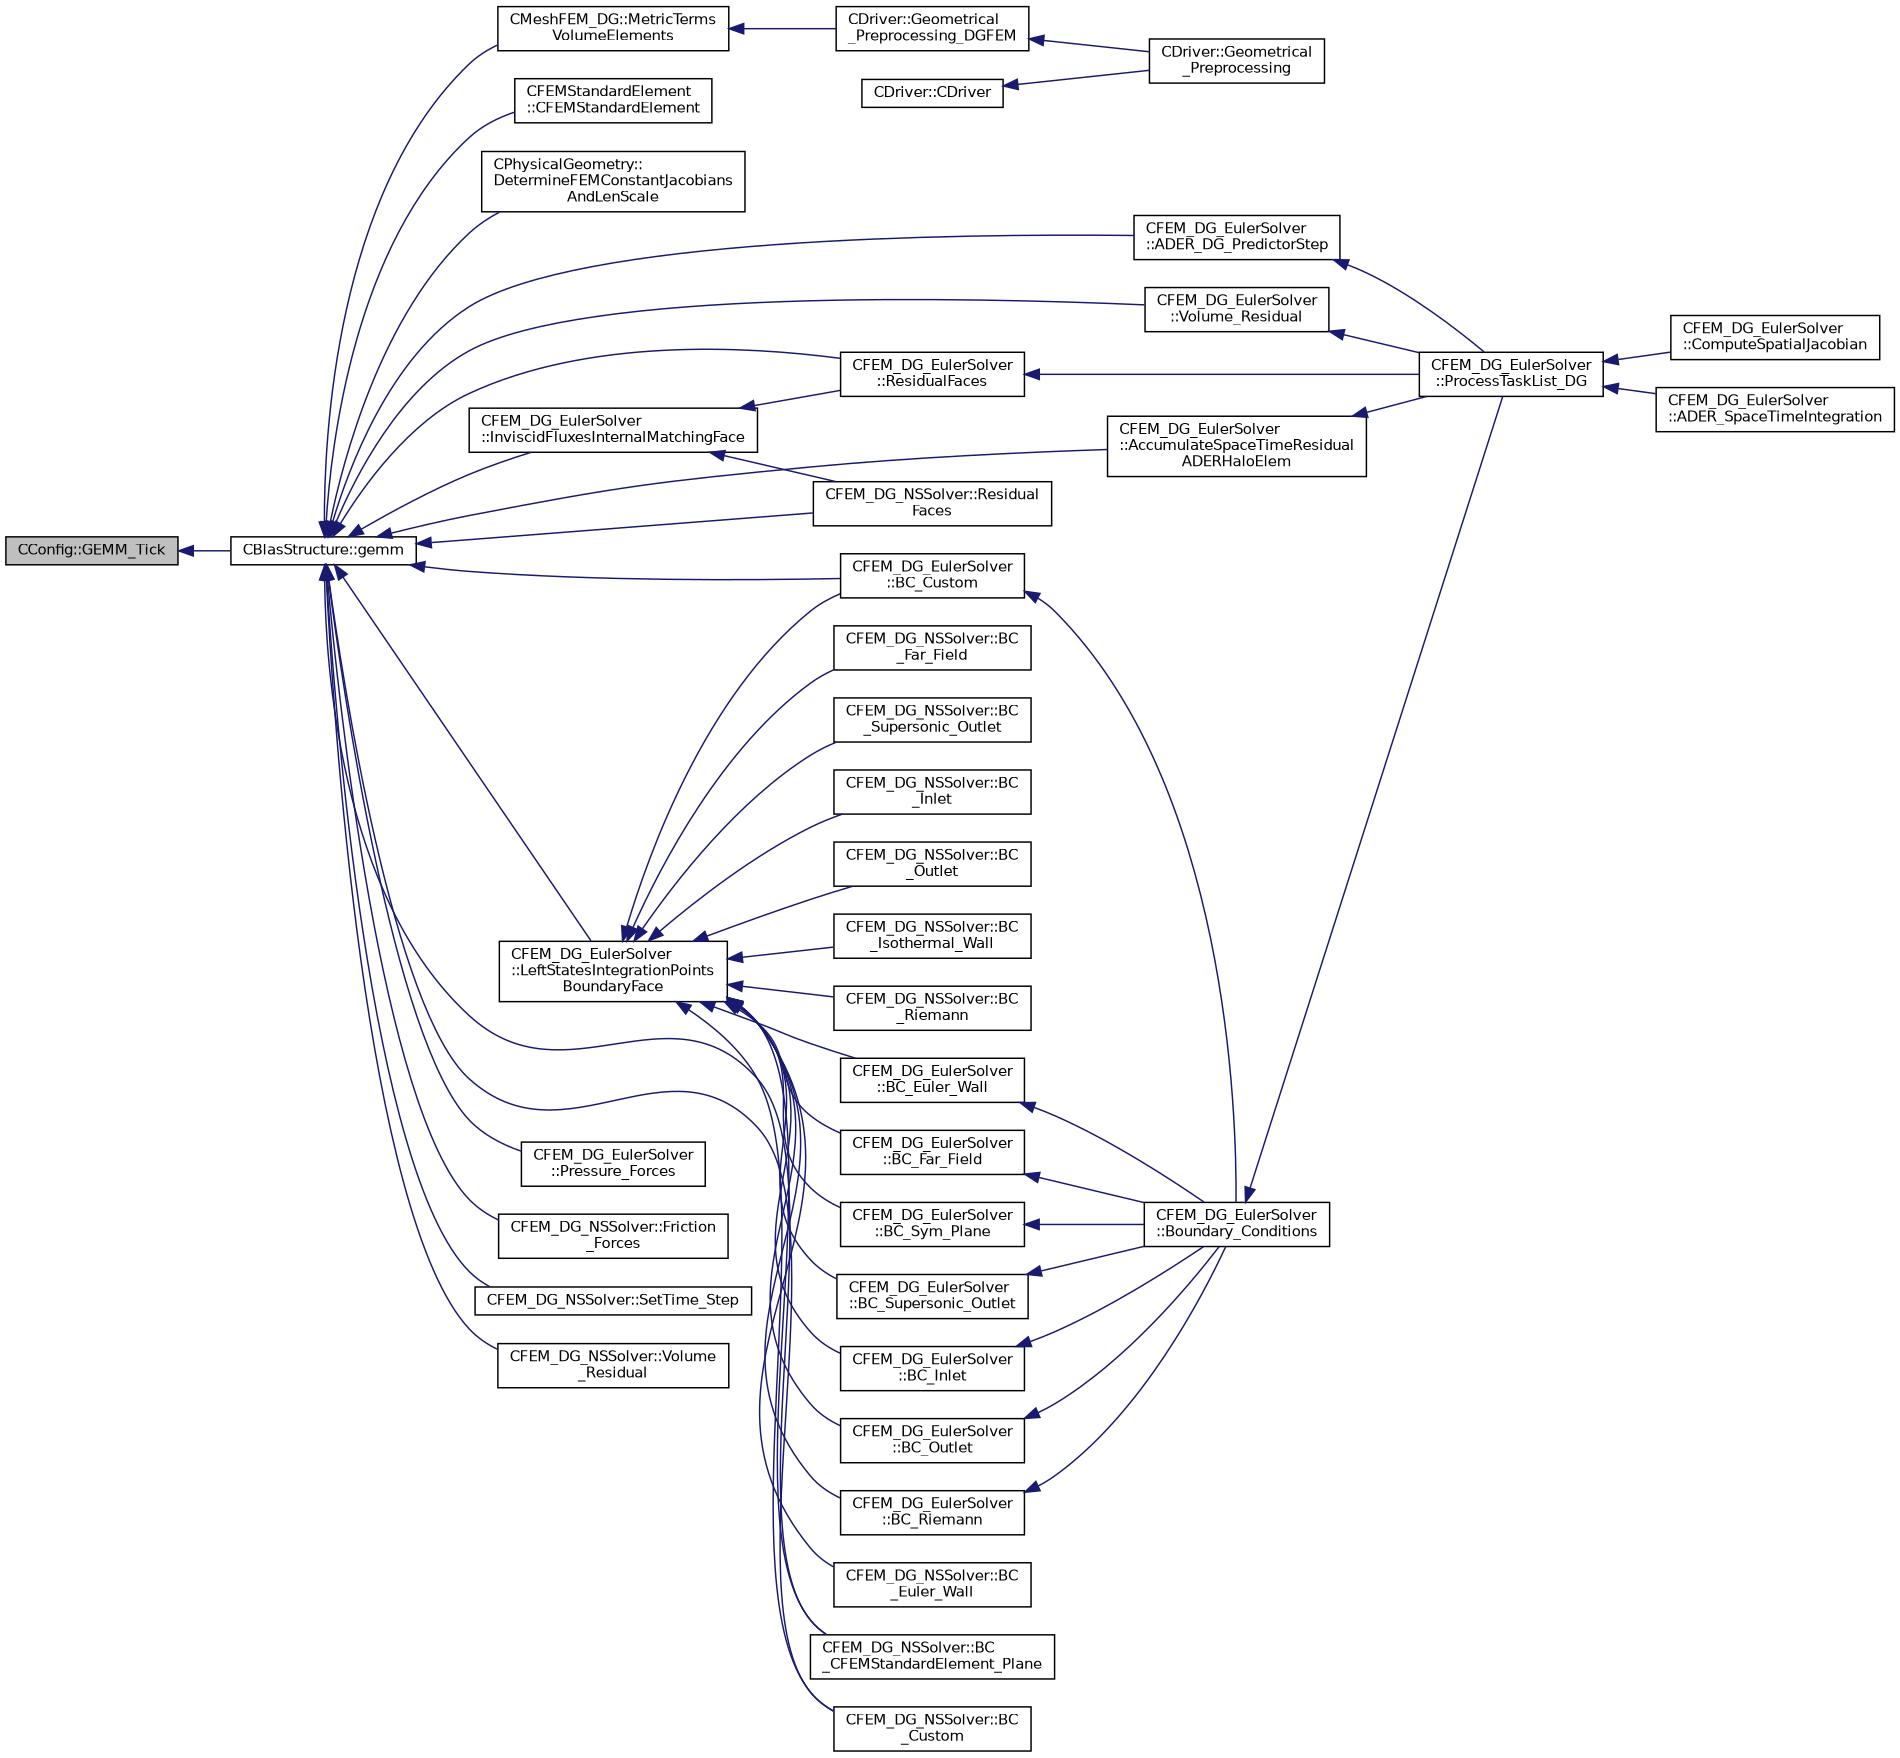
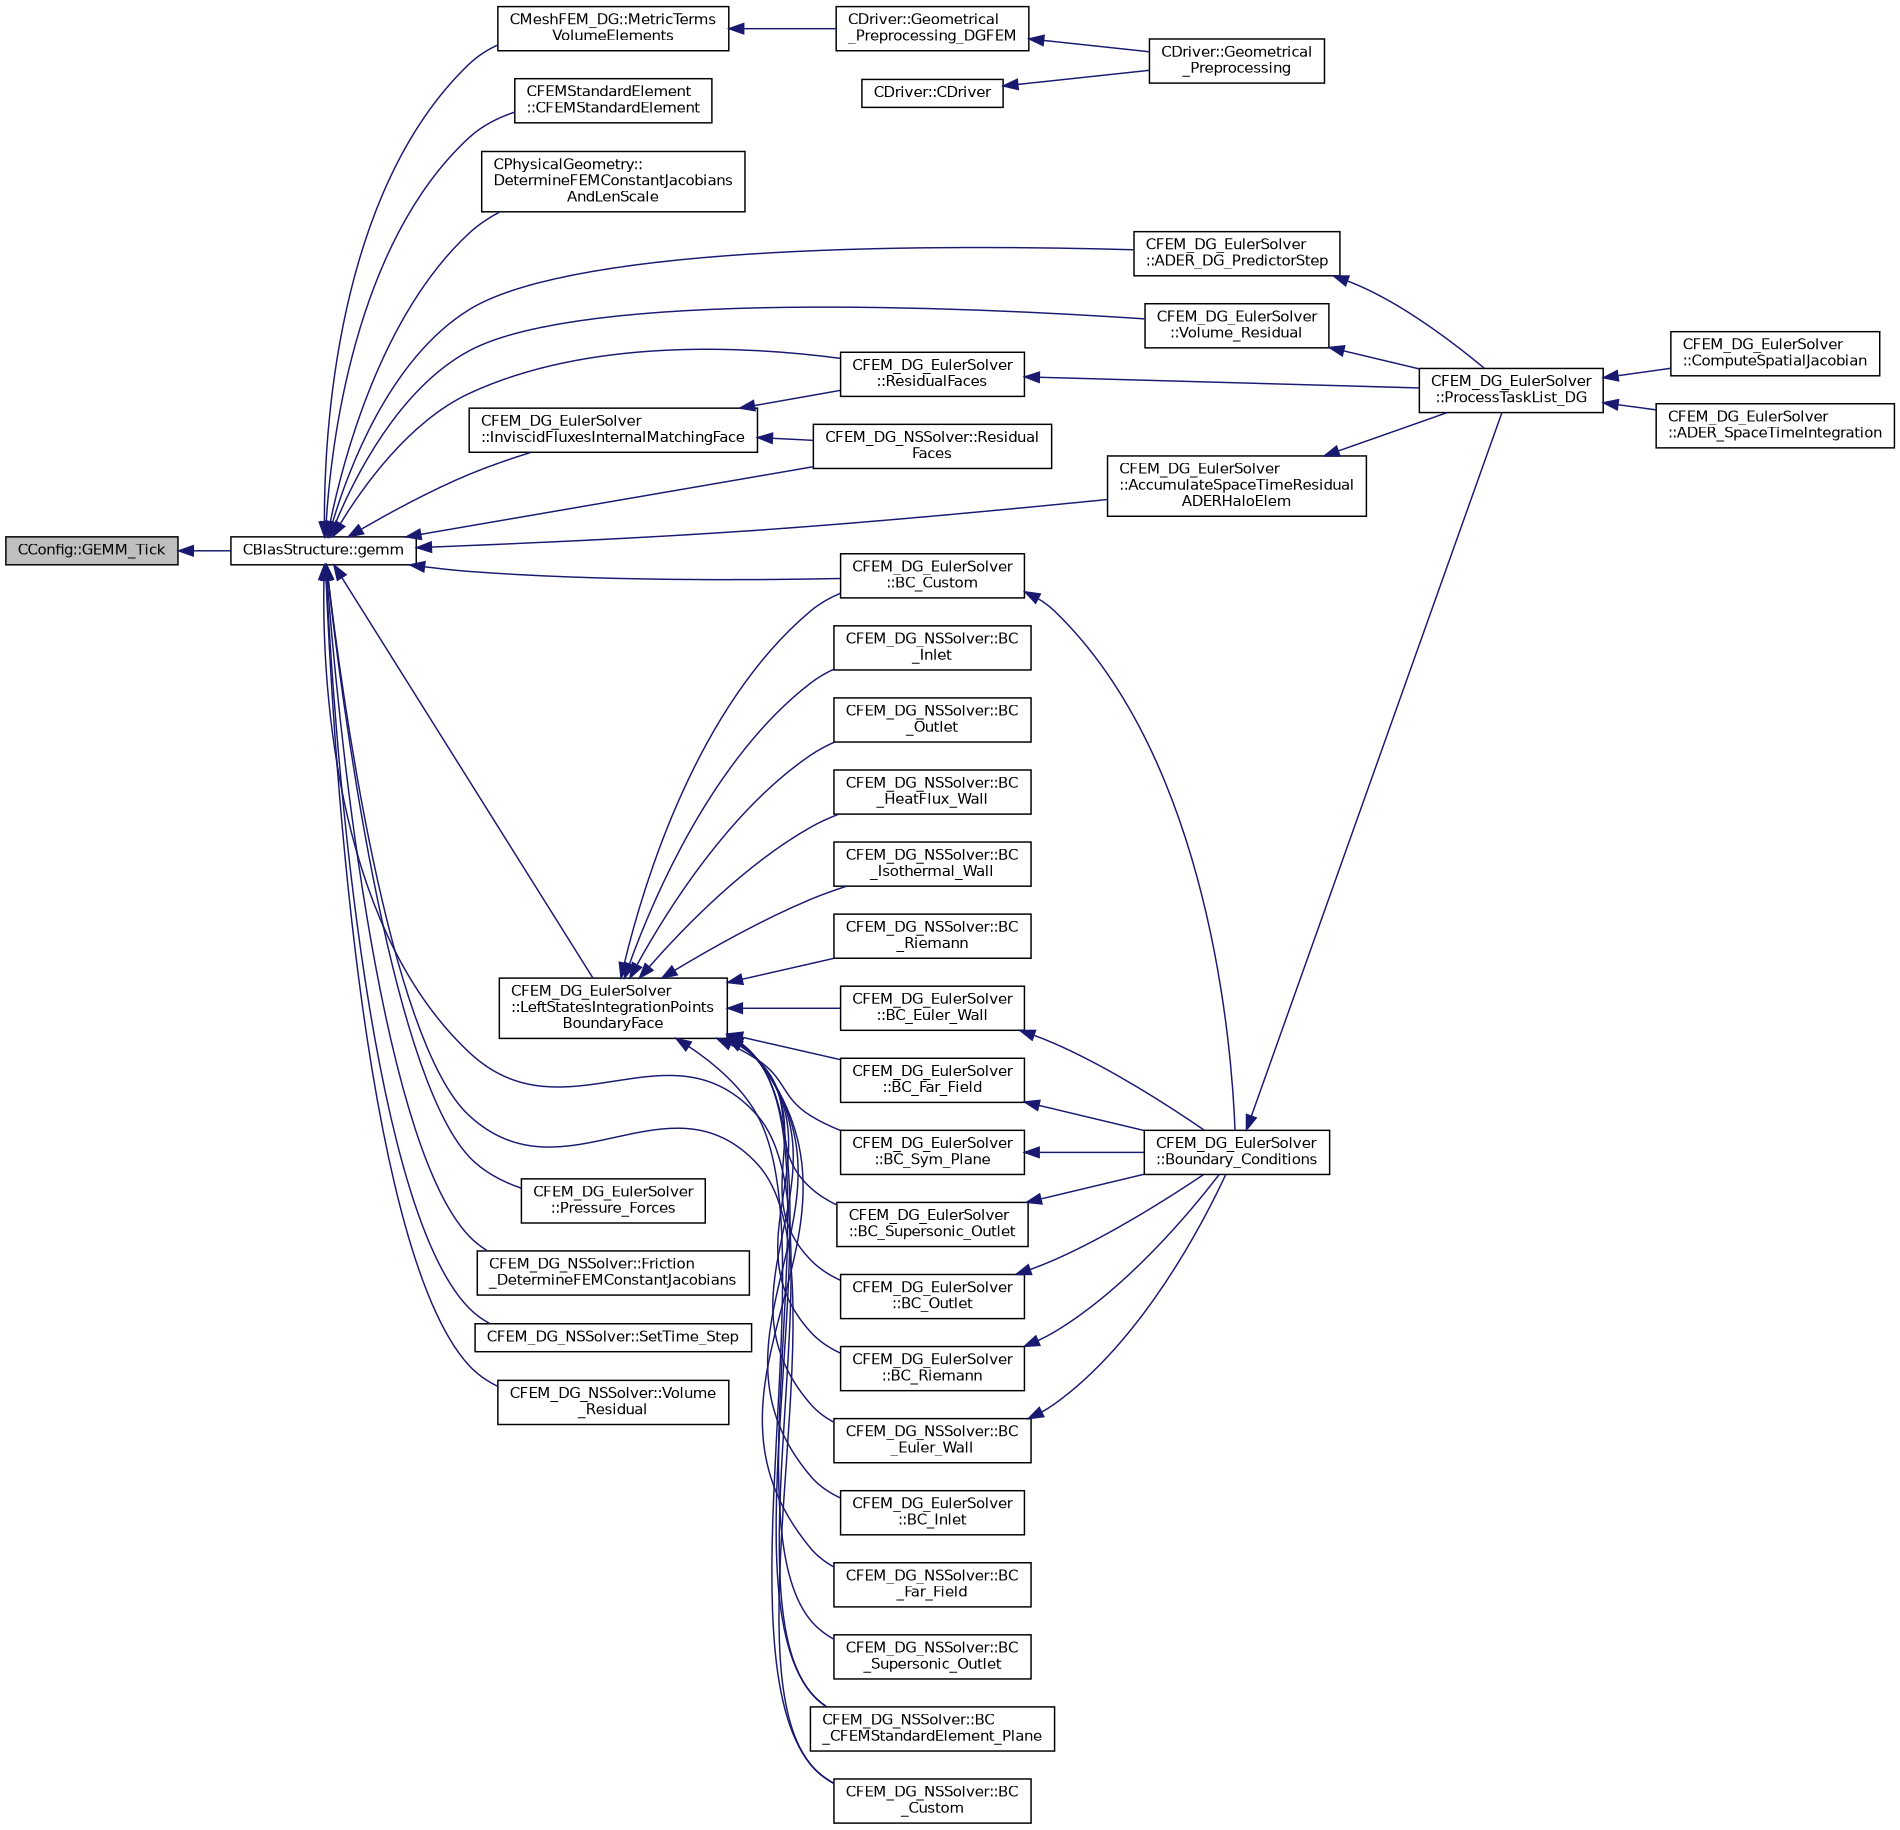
node "CFEM_DG_NSSolver::BC _HeatFlux_Wall": added
node "CFEM_DG_NSSolver::Friction _Forces": label "CFEM_DG_NSSolver::Friction _Forces" -> "CFEM_DG_NSSolver::Friction _DetermineFEMConstantJacobians"
edge "CFEM_DG_EulerSolver ::Boundary_Conditions" -> "CFEM_DG_EulerSolver ::BC_Inlet": now "CFEM_DG_EulerSolver ::Boundary_Conditions" -> "CFEM_DG_NSSolver::BC _Euler_Wall"
